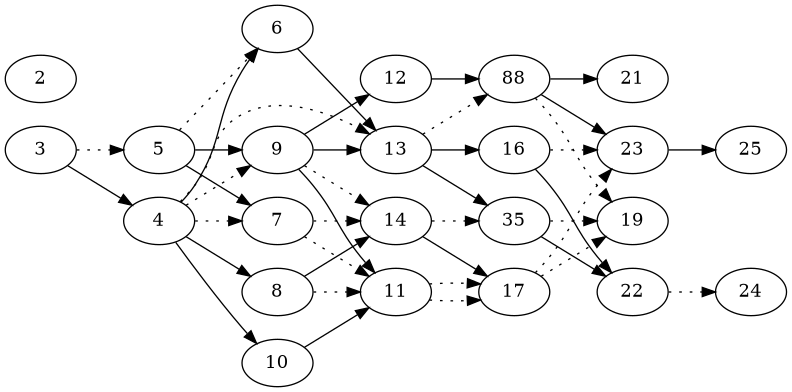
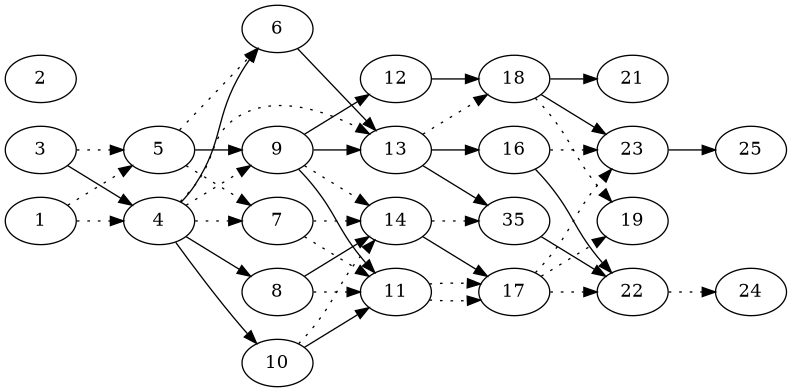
node "88": label "88" -> "18"
edge "5" -> "7": style solid -> dotted
node "1": added
edge "35" -> "19": removed
edge "17" -> "22": added
edge "10" -> "14": added
